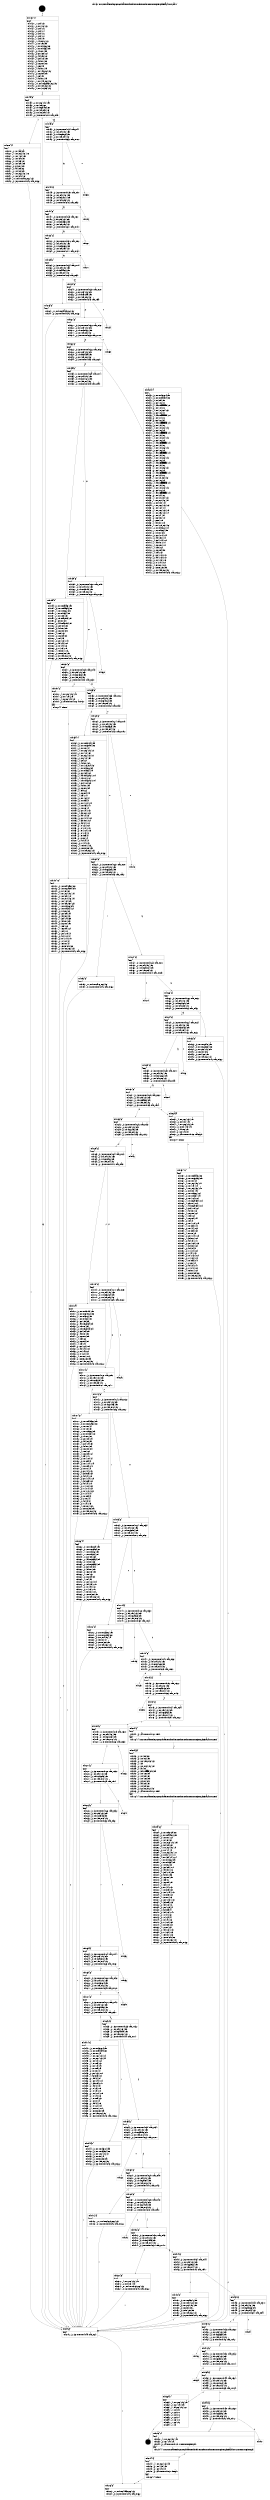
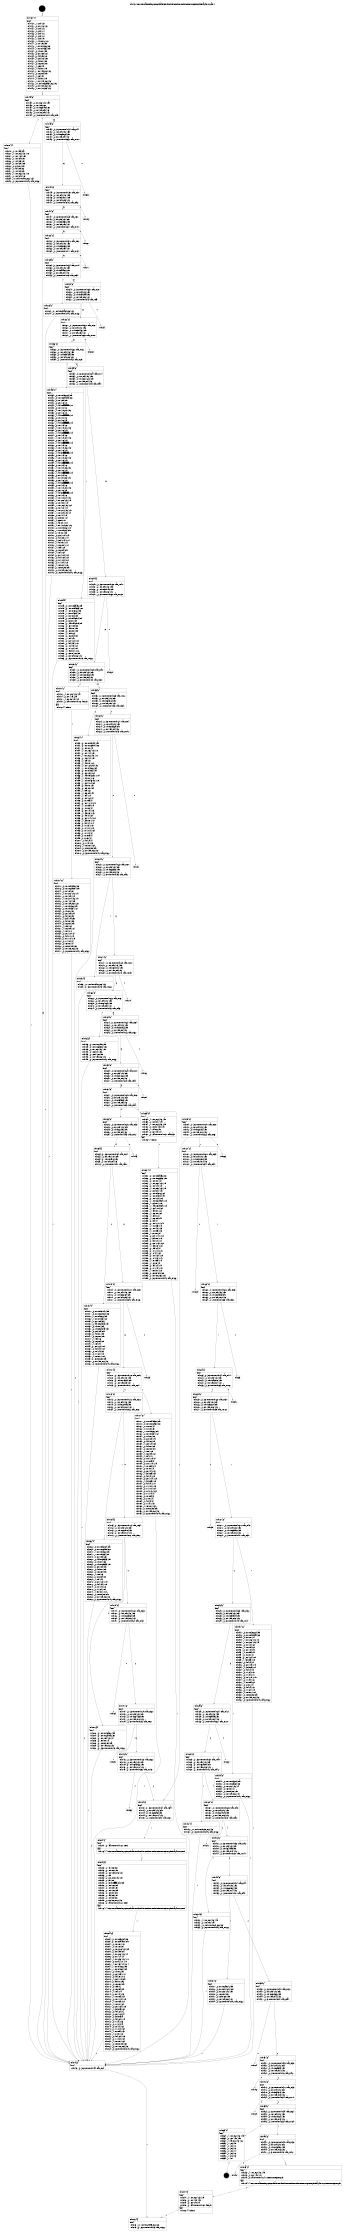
edge "0x4017cf [28]" -> "0x4017eb [28]": reversed
